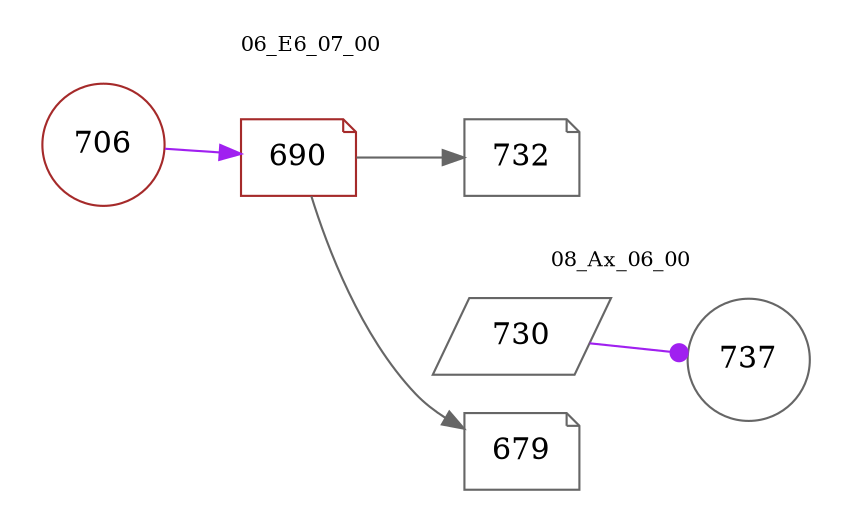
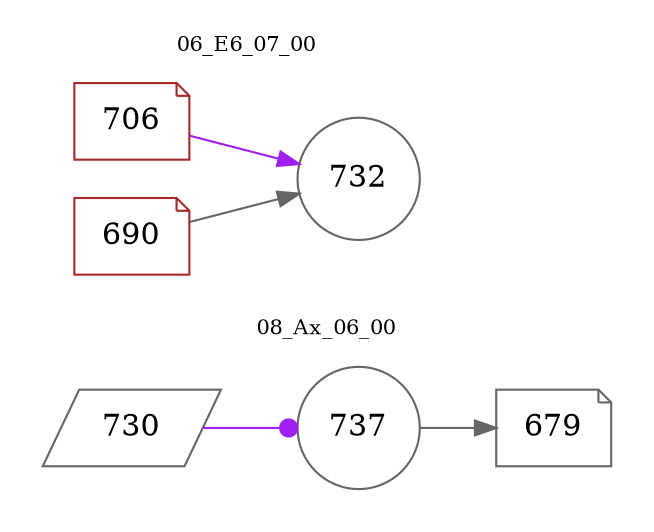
node "706": shape circle -> note
edge "706" -> "690": now "706" -> "732"
node "732": shape note -> circle
edge "690" -> "679": now "737" -> "679"
